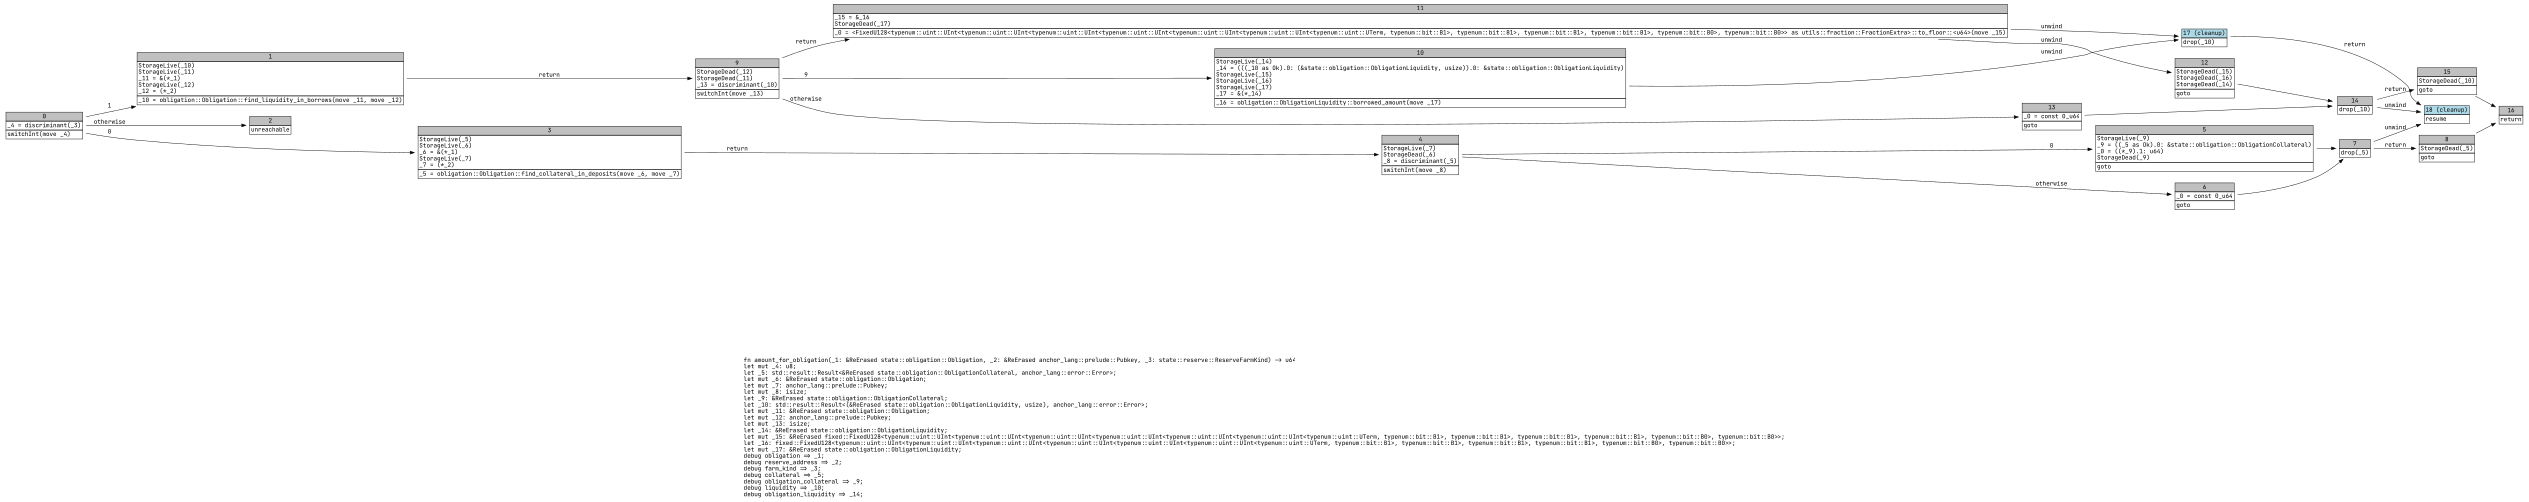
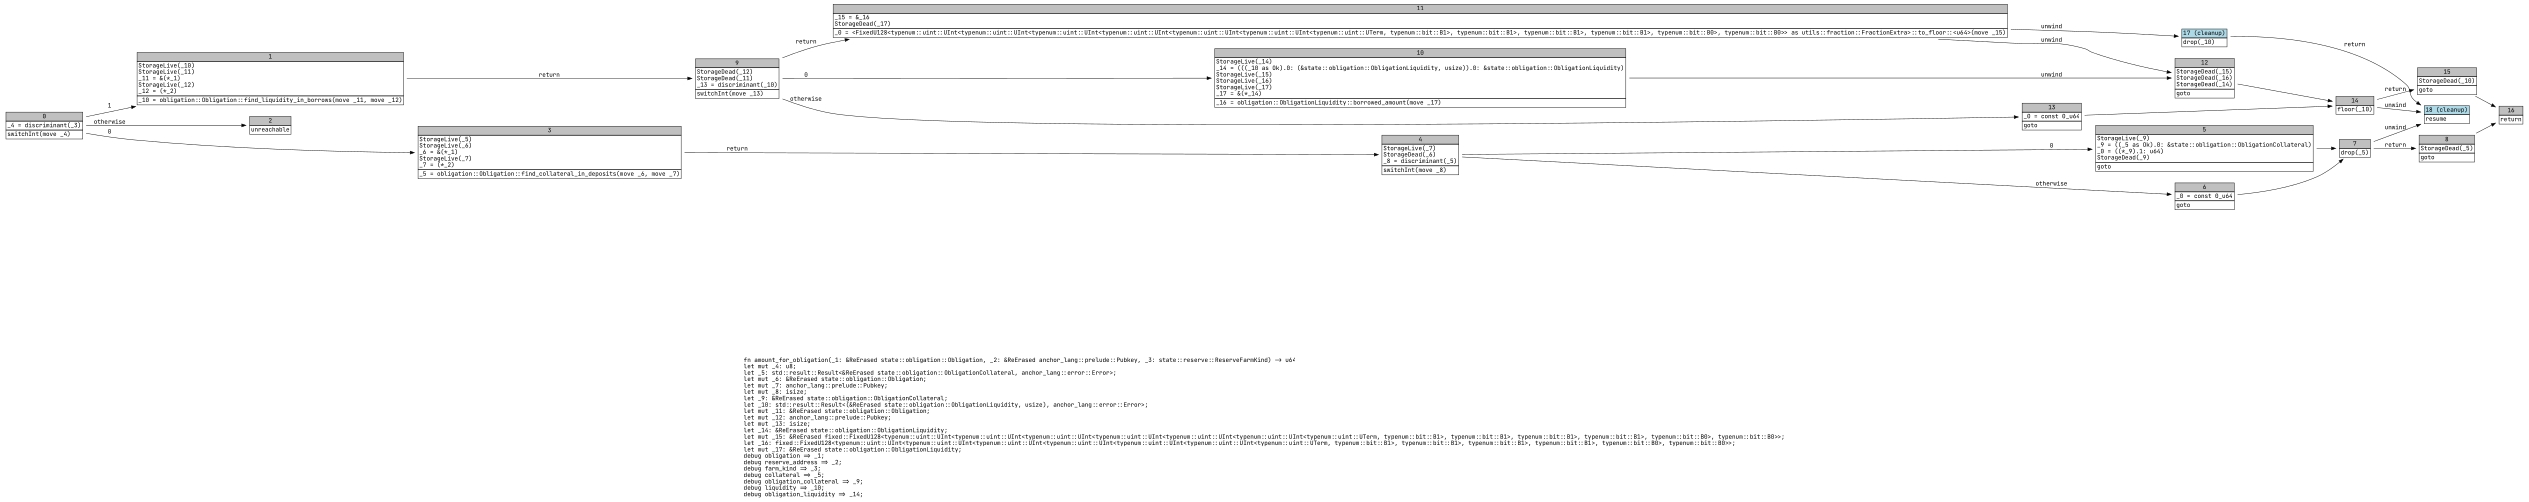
edge "9" -> "10": label "9" -> "0"
edge "10" -> "17 (cleanup)": now "10" -> "12"
node "14": text "drop(_10)" -> "floor(_10)"
